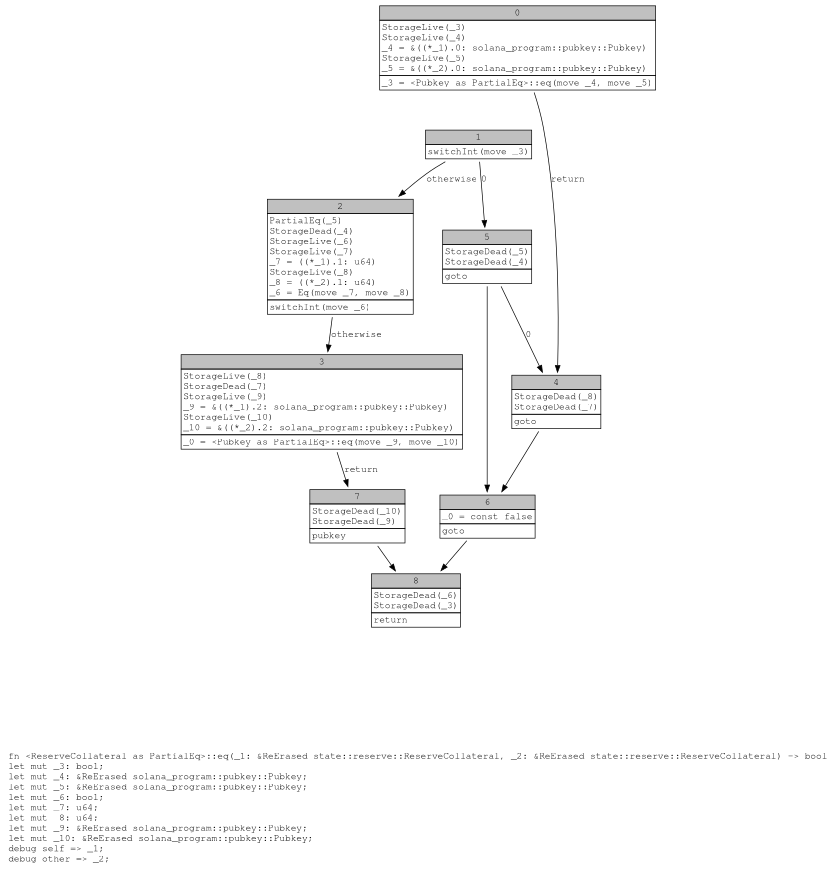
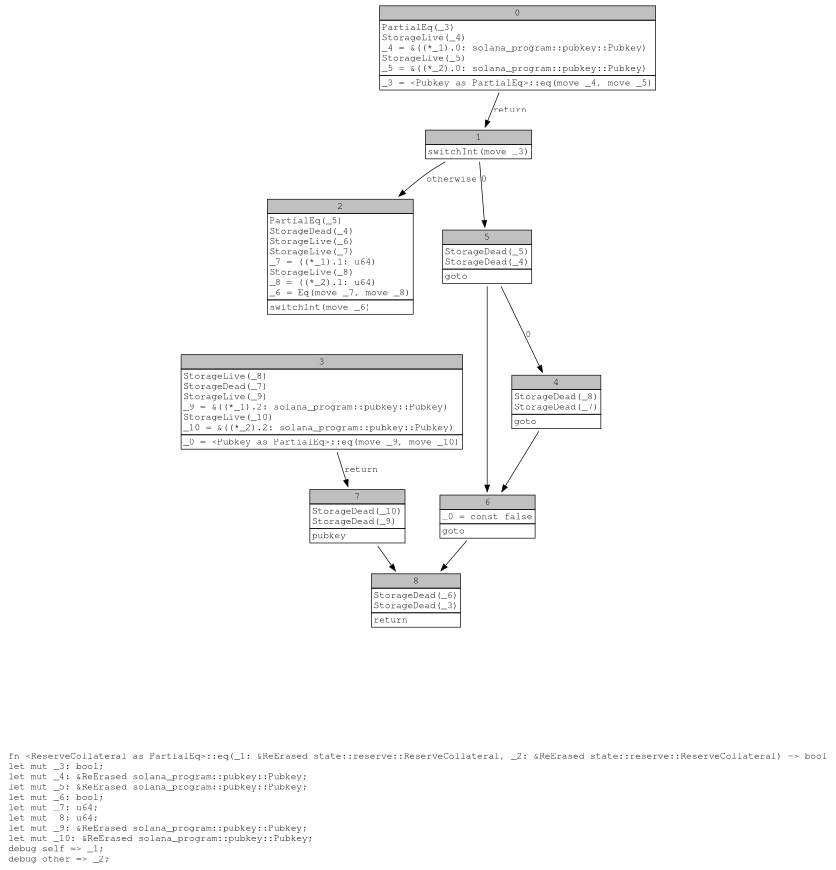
node "0": text "StorageLive(_3)" -> "PartialEq(_3)"
edge "0" -> "4": now "0" -> "1"
edge "2" -> "3": removed, label "otherwise"
